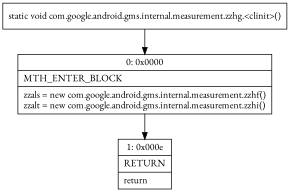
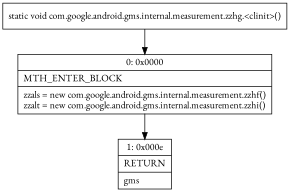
node "1: 0x000e": text "return" -> "gms"
